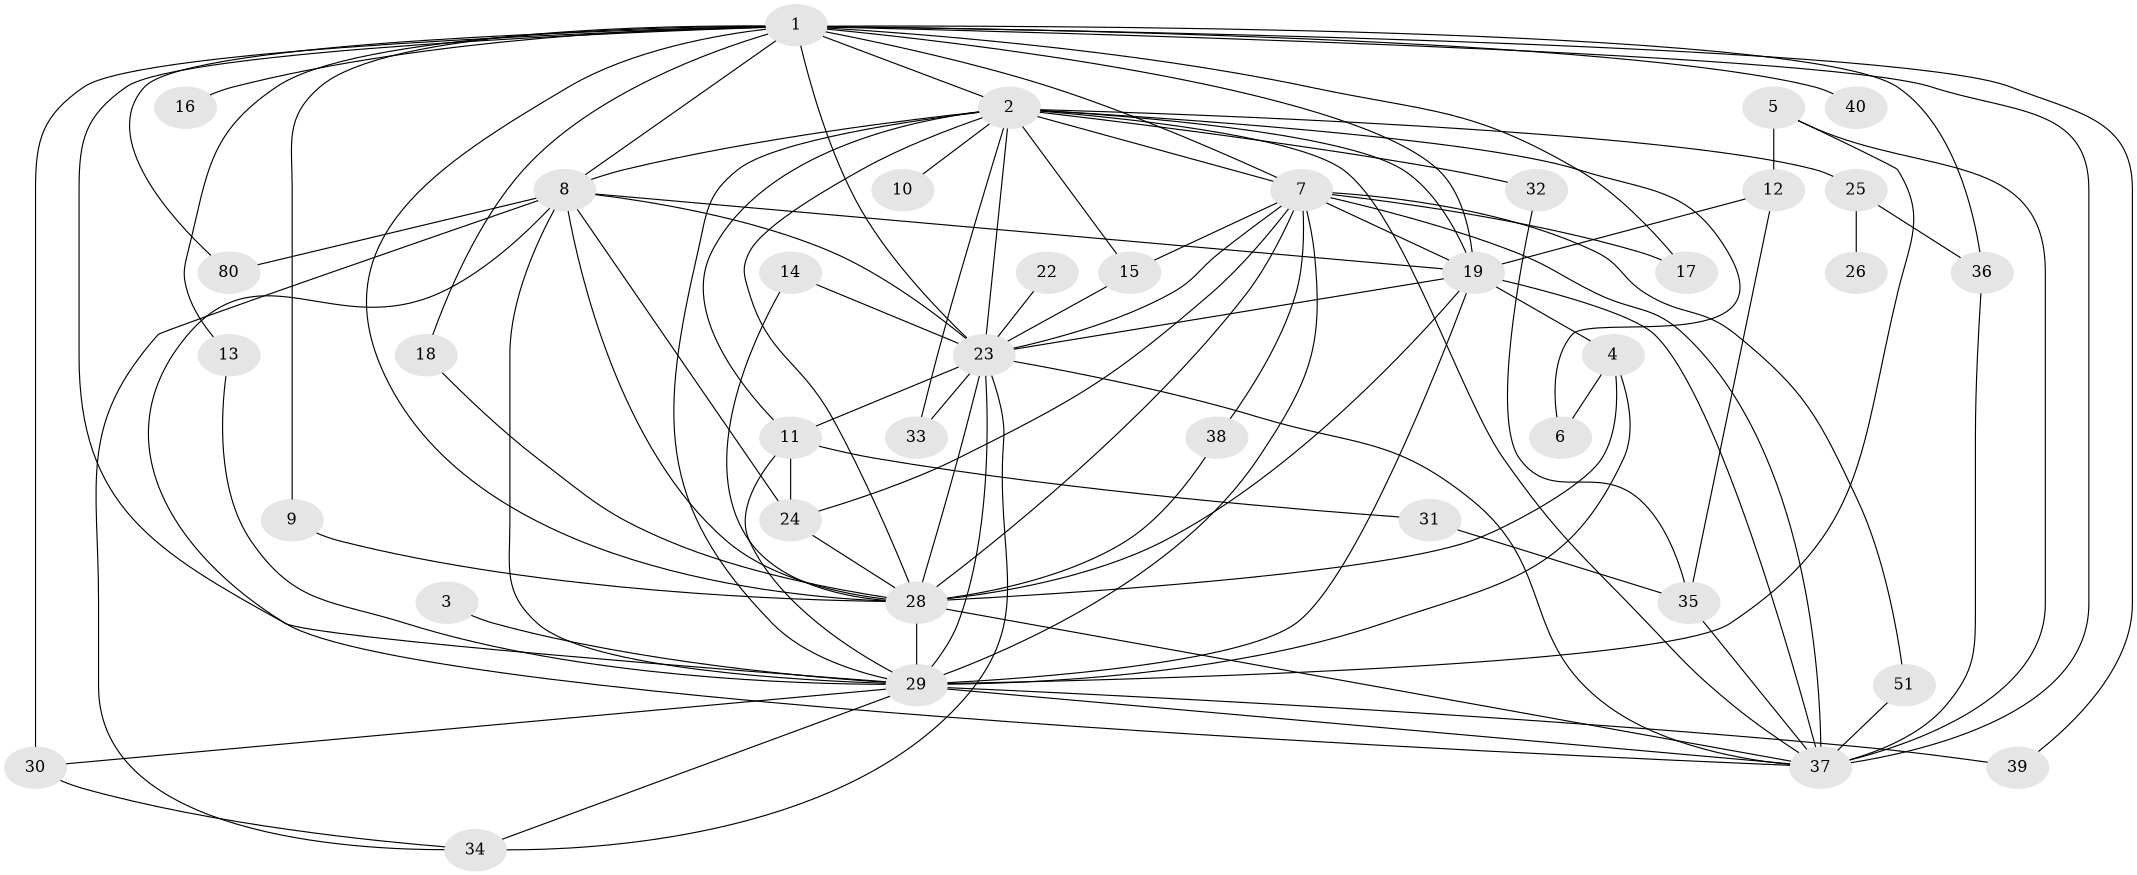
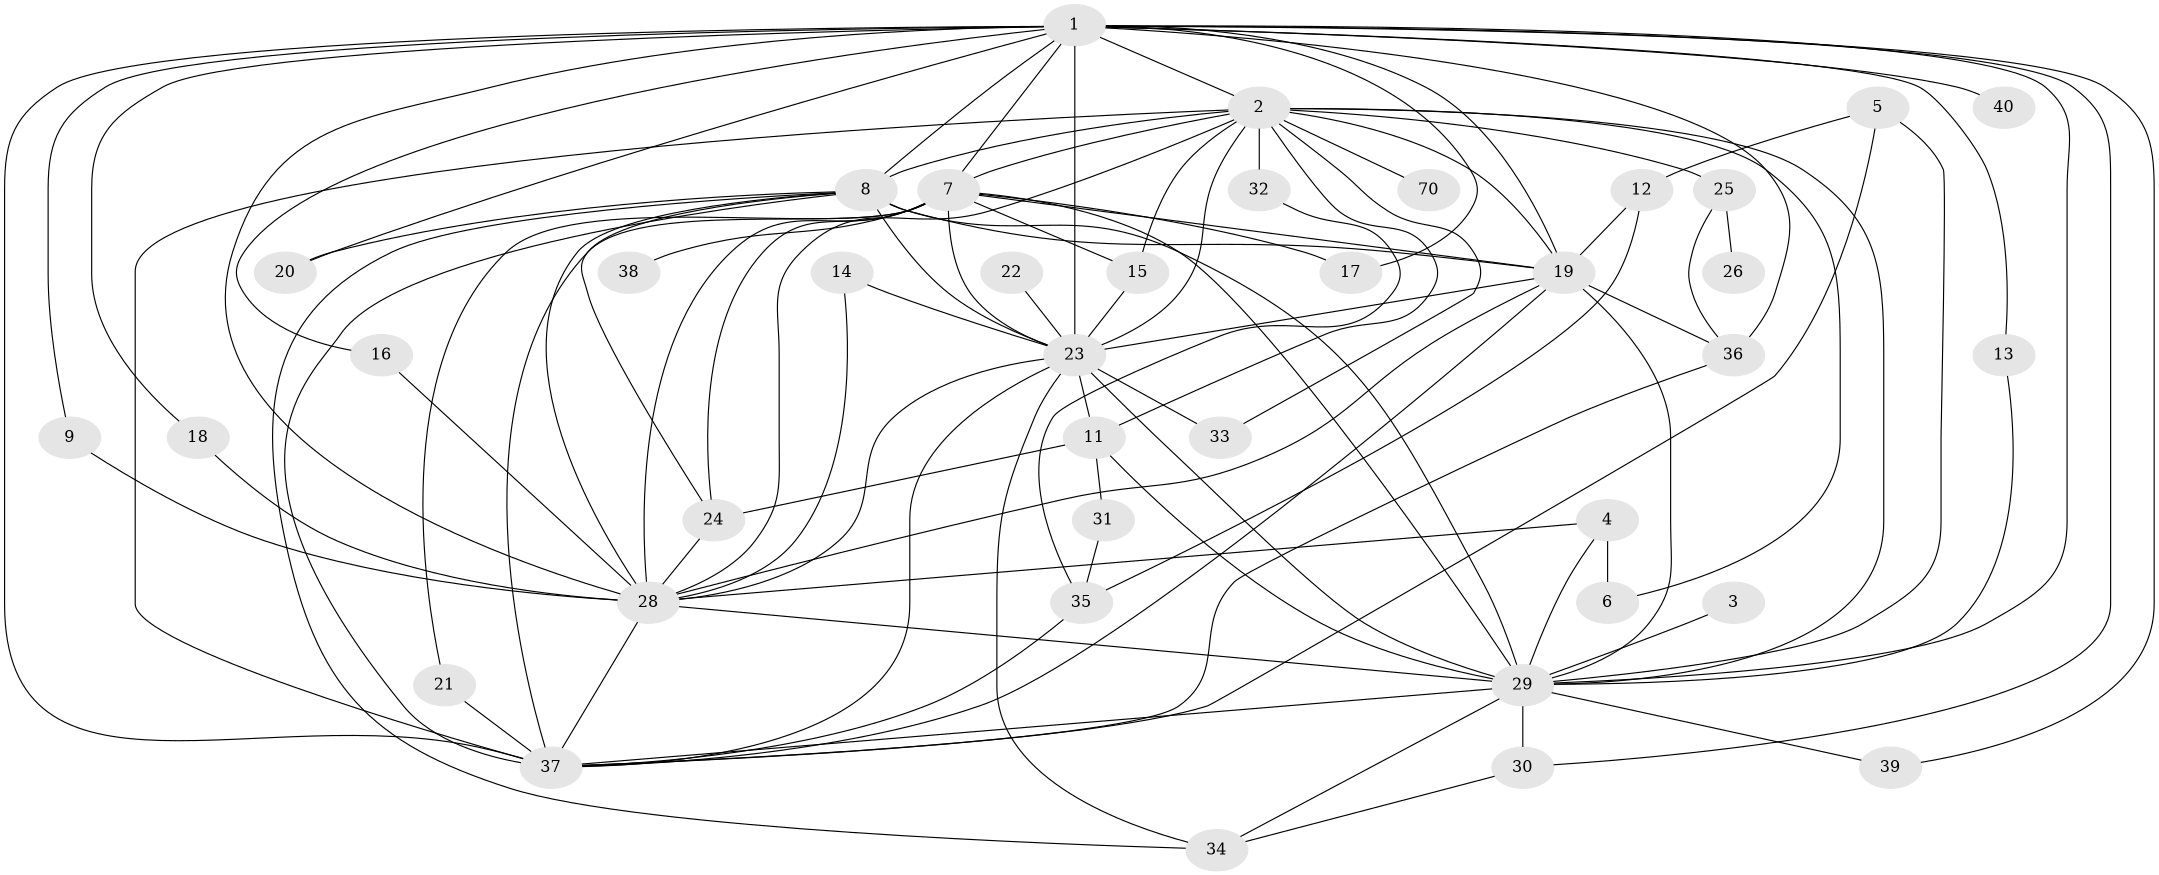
node "10": label "10" -> "70"
node "80": label "80" -> "20"
edge "19" -- "4": now "19" -- "36"
edge "38" -- "28": now "16" -- "28"
node "51": label "51" -> "21"
